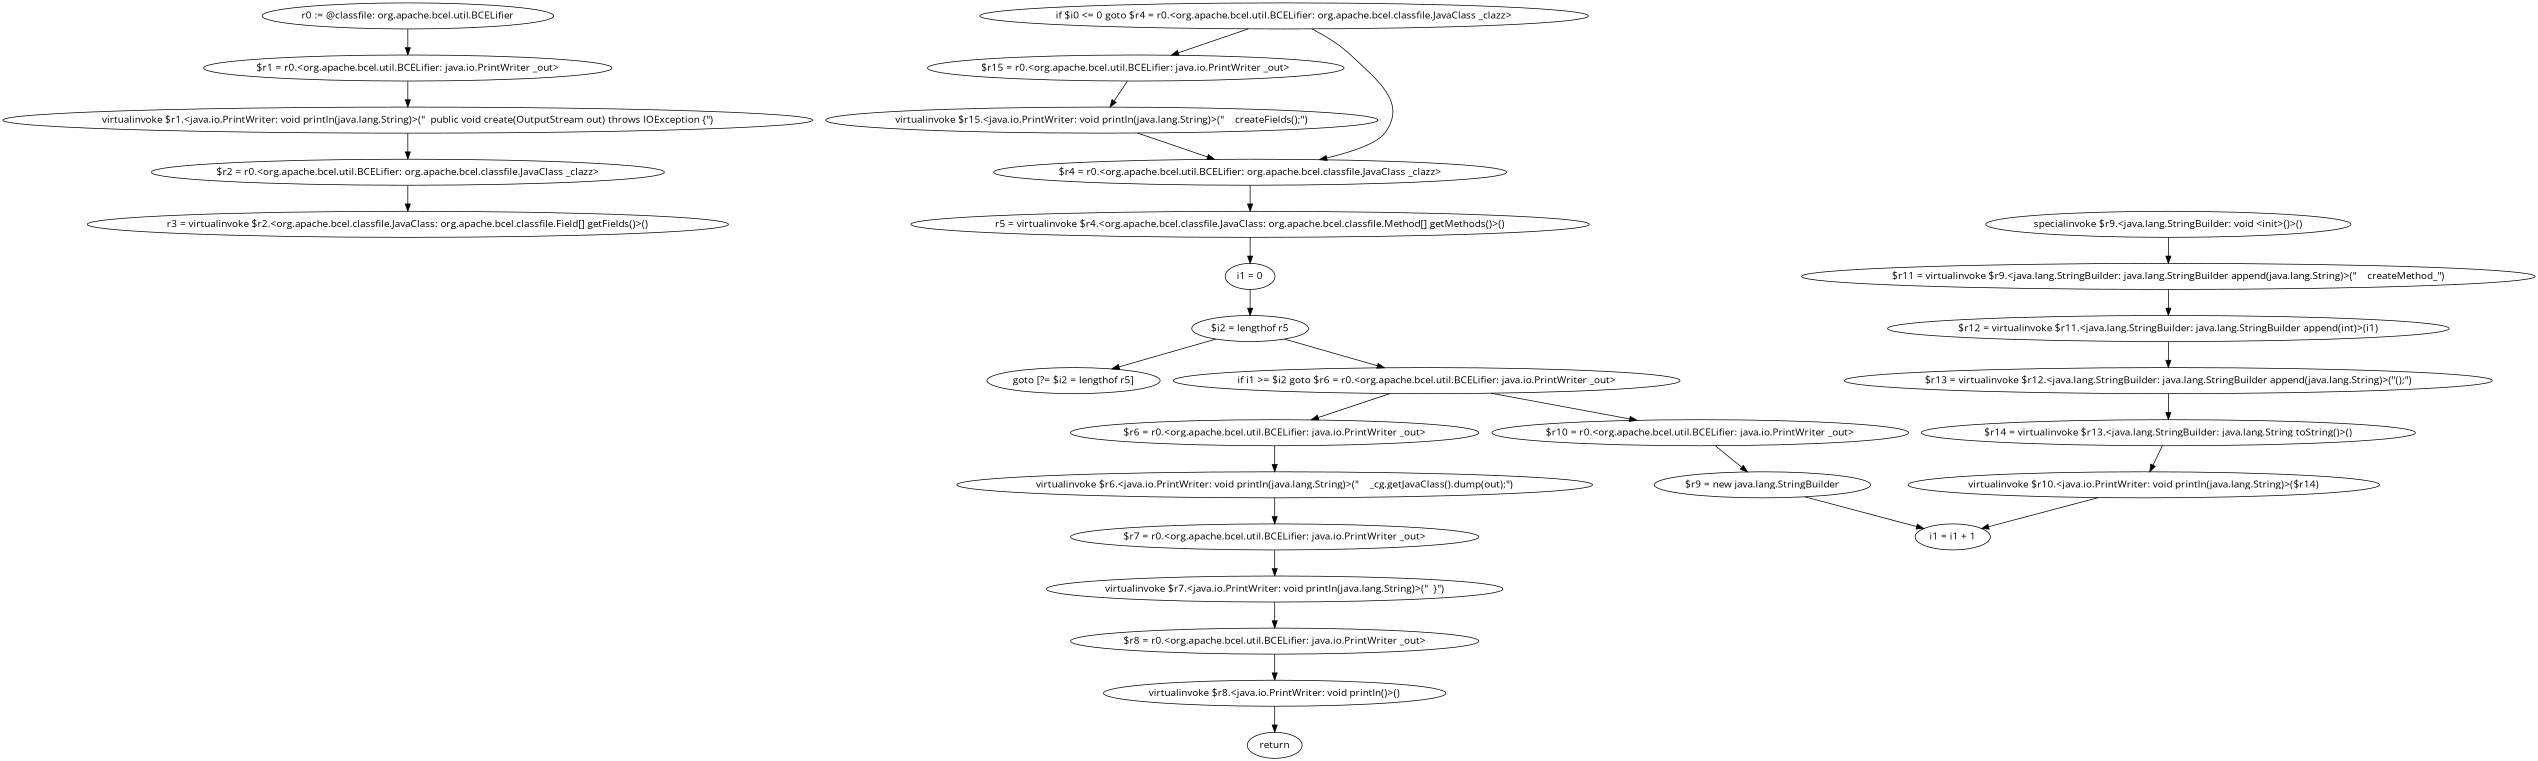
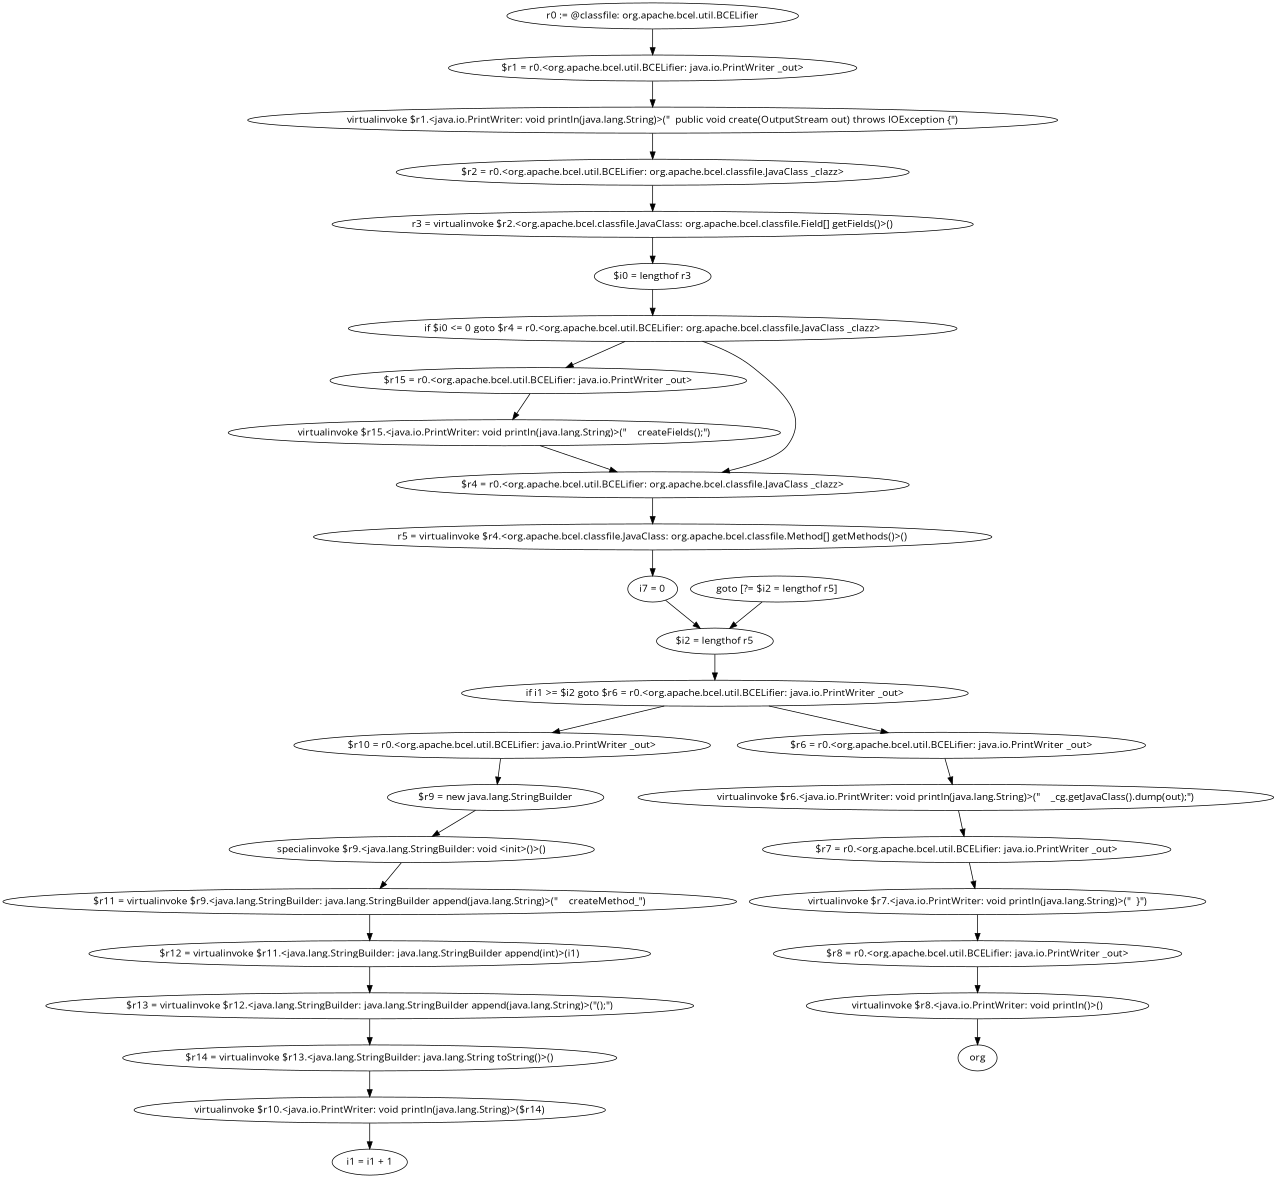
node "$i0 = lengthof r3": added
node "i1 = 0": label "i1 = 0" -> "i7 = 0"
edge "$i2 = lengthof r5" -> "goto [?= $i2 = lengthof r5]": reversed
edge "$r9 = new java.lang.StringBuilder" -> "i1 = i1 + 1": now "$r9 = new java.lang.StringBuilder" -> "specialinvoke $r9.<java.lang.StringBuilder: void <init>()>()"
node "return": label "return" -> "org"
